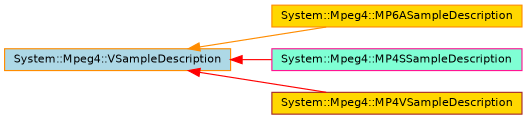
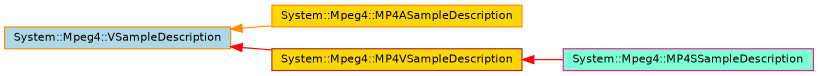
node "System::Mpeg4::MP6ASampleDescription": label "System::Mpeg4::MP6ASampleDescription" -> "System::Mpeg4::MP4ASampleDescription"
edge "System::Mpeg4::MP4SSampleDescription" -> "System::Mpeg4::VSampleDescription": now "System::Mpeg4::MP4SSampleDescription" -> "System::Mpeg4::MP4VSampleDescription"
